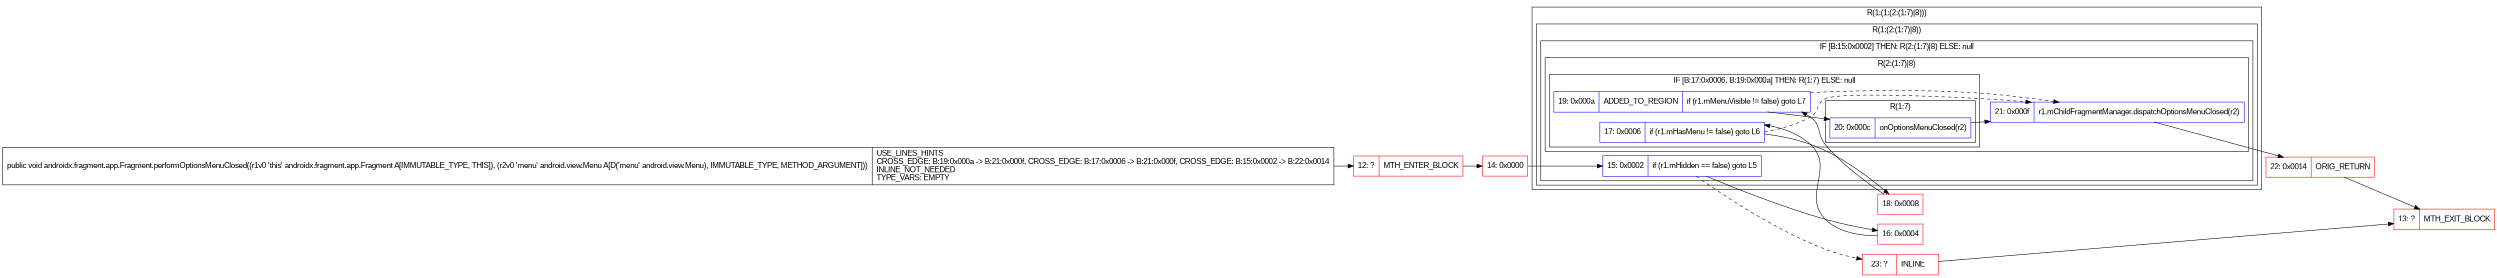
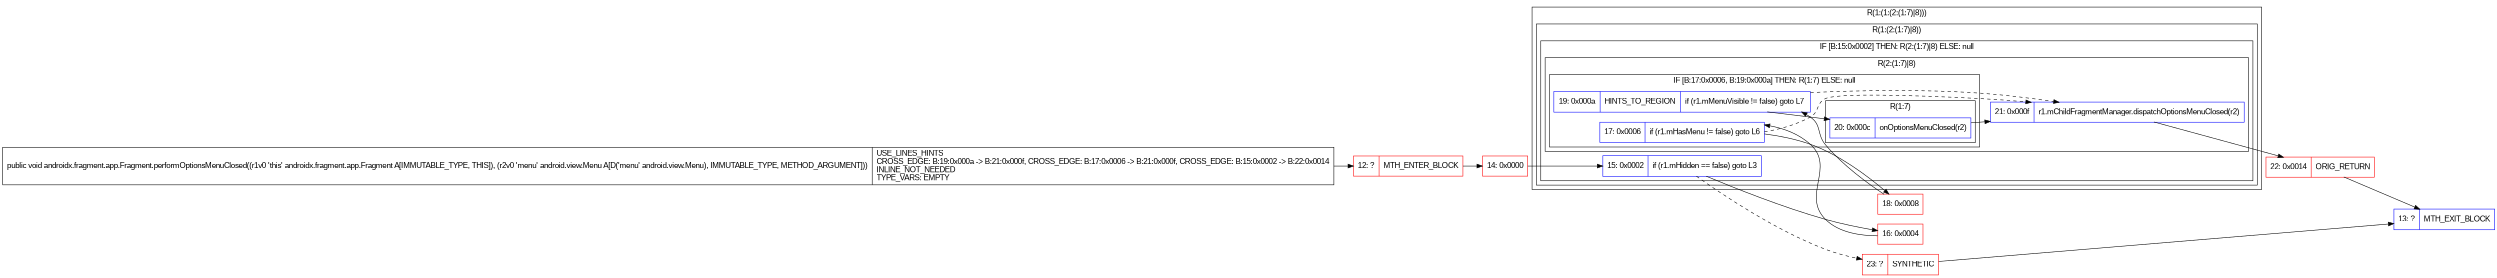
node "19: 0x000a": text "ADDED_TO_REGION" -> "HINTS_TO_REGION"
node "15: 0x0002": text "if (r1.mHidden == false) goto L5" -> "if (r1.mHidden == false) goto L3"
node "13: ?": color red -> blue
node "23: ?": text "INLINE" -> "SYNTHETIC"
